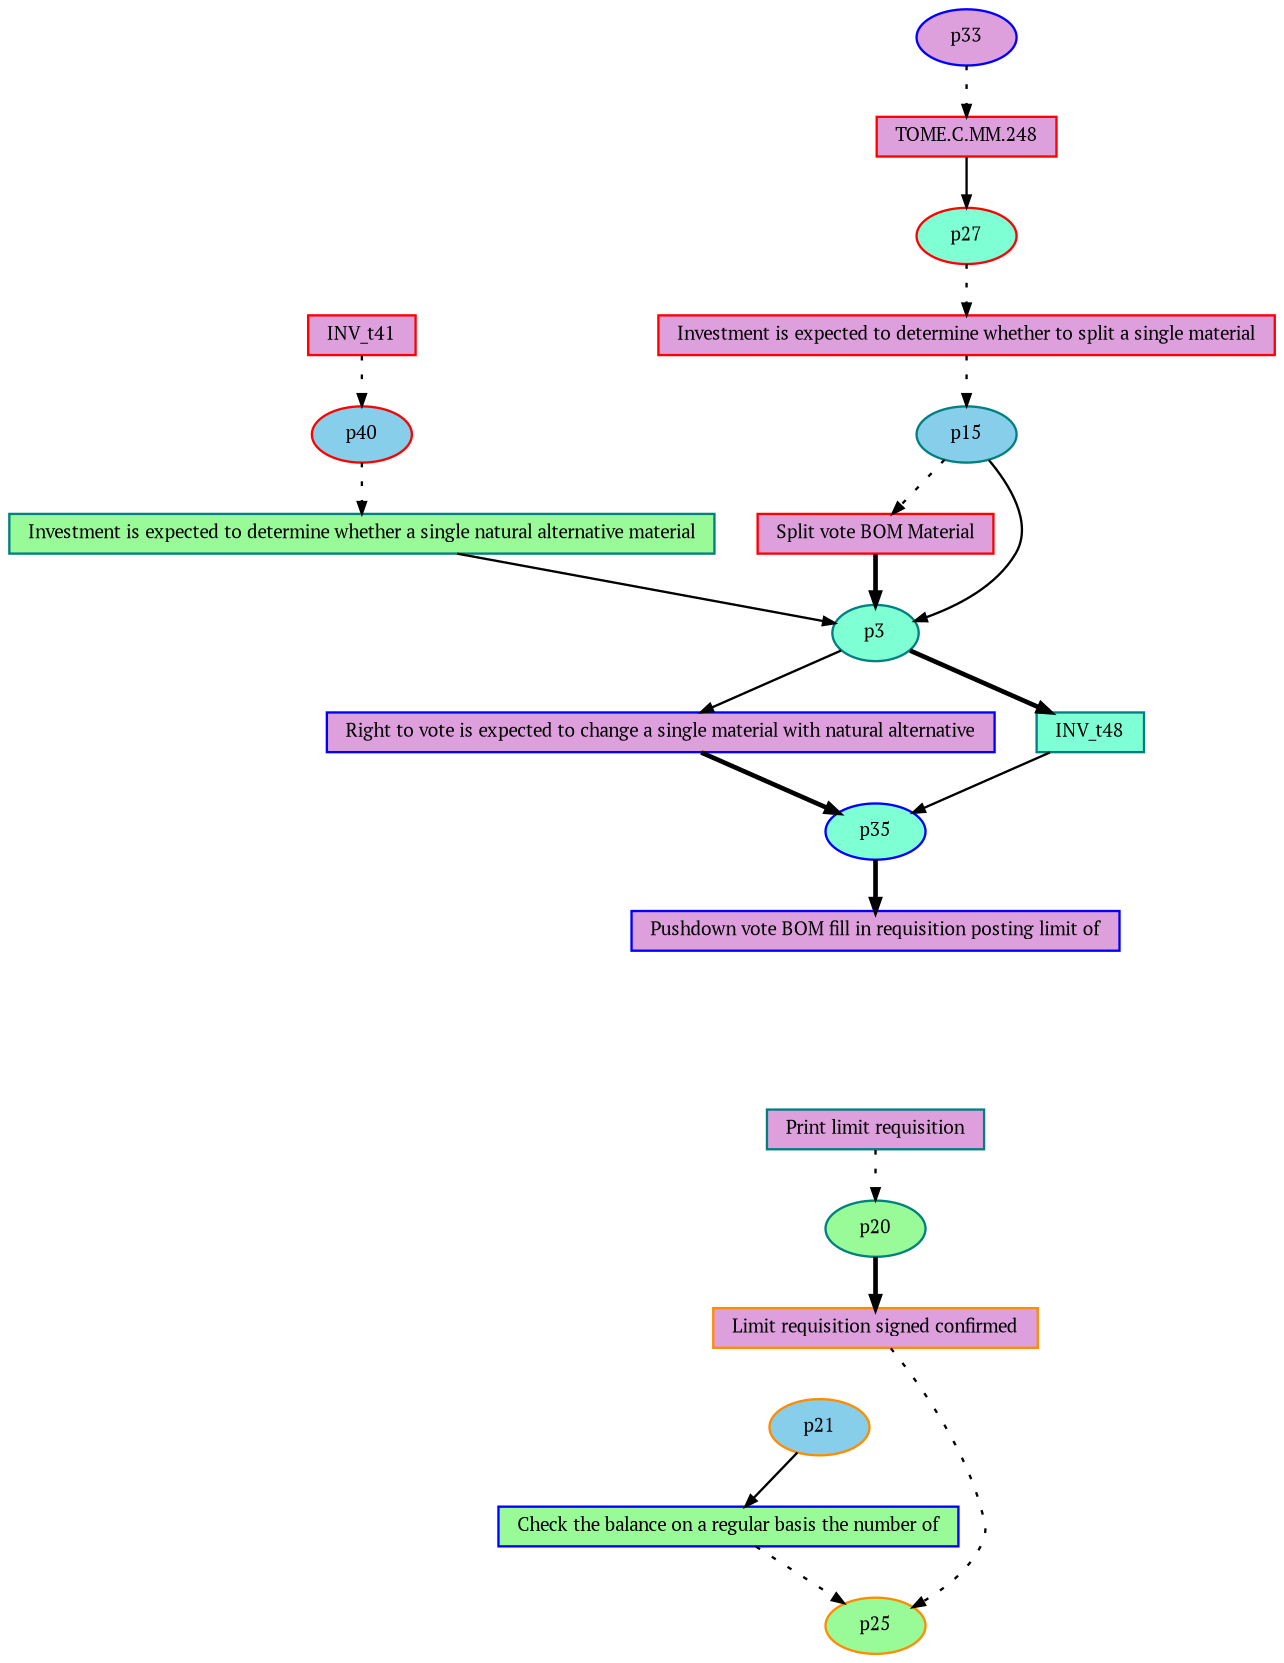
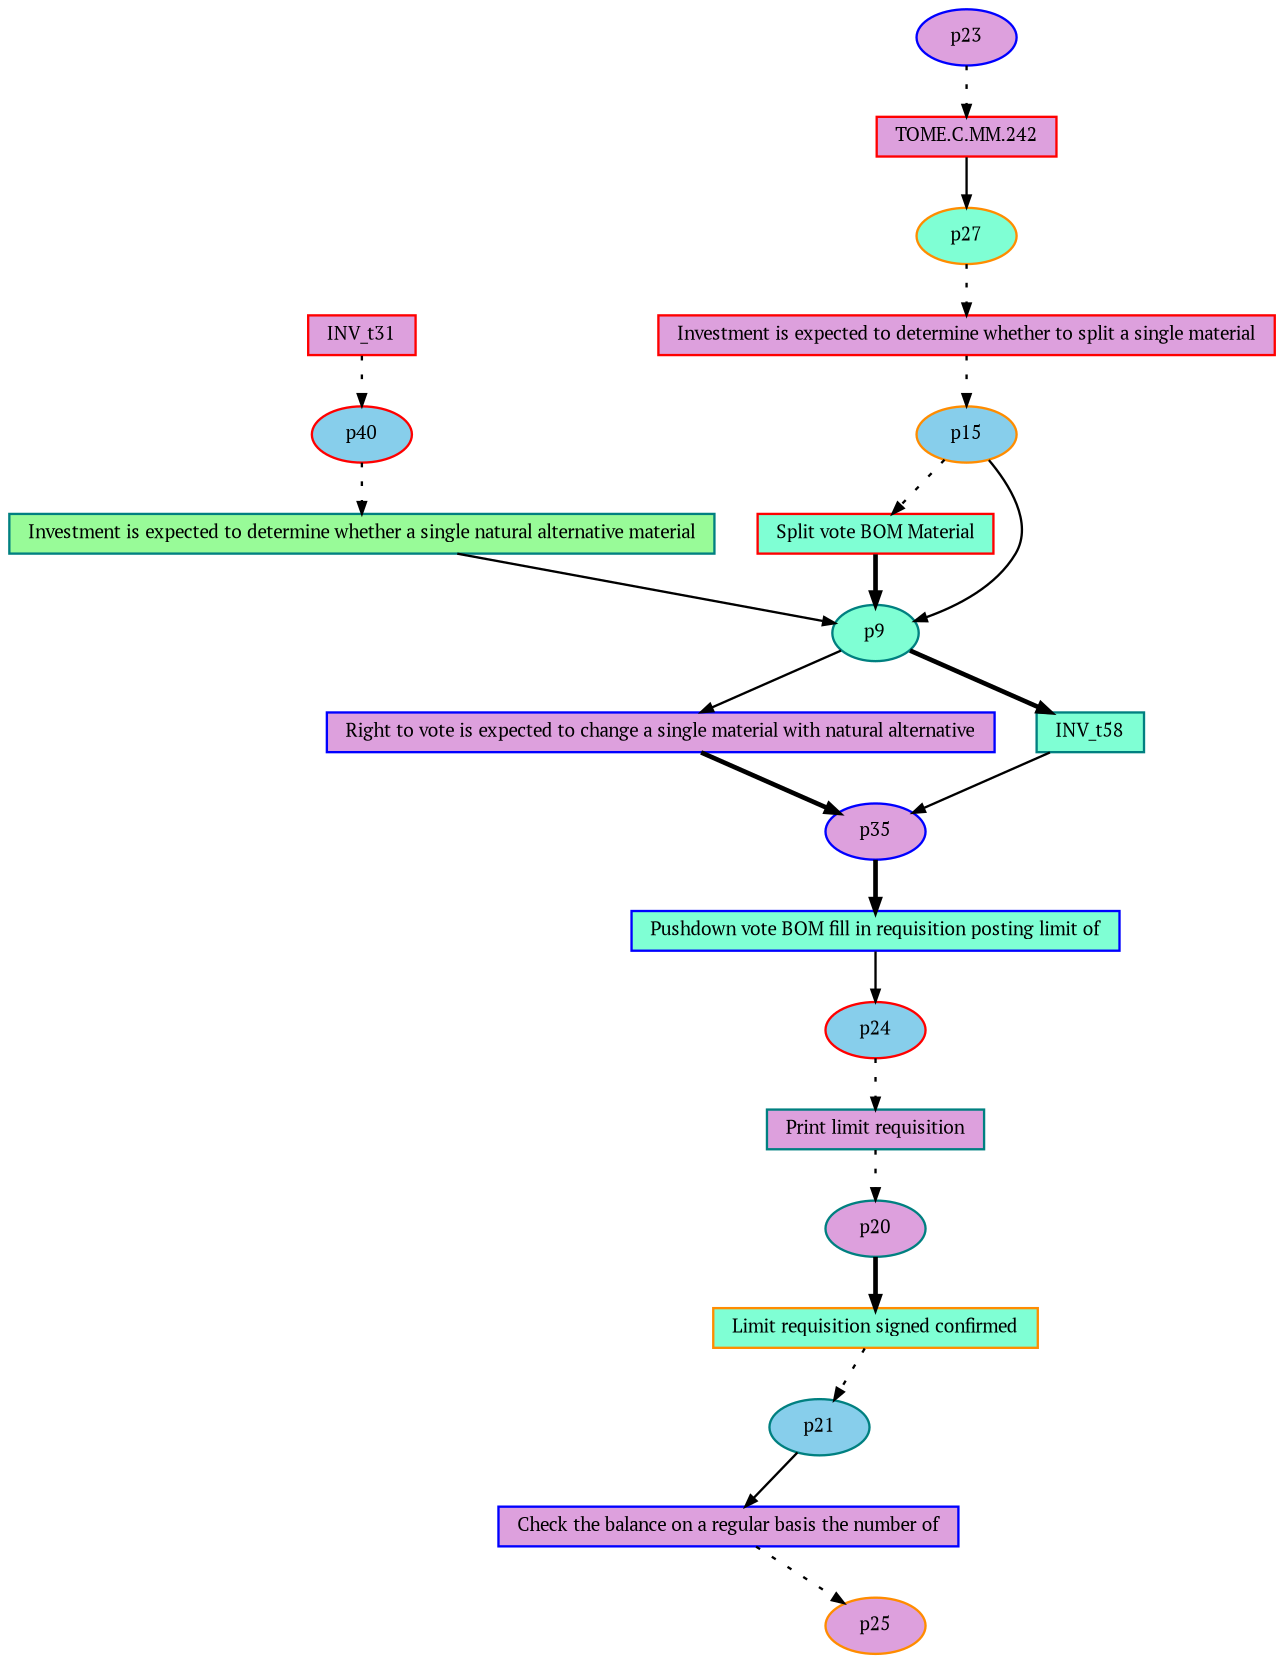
node "p33": label "p33" -> "p23"
node "TOME.C.MM.248": label "TOME.C.MM.248" -> "TOME.C.MM.242"
node "p27": color red -> darkorange
node "INV_t41": label "INV_t41" -> "INV_t31"
node "p15": color teal -> darkorange
node "Split vote BOM Material": fillcolor plum -> aquamarine
node "p3": label "p3" -> "p9"
node "INV_t48": label "INV_t48" -> "INV_t58"
node "p35": fillcolor aquamarine -> plum
node "Pushdown vote BOM fill in requisition posting limit of": fillcolor plum -> aquamarine
node "p24": added
node "p20": fillcolor palegreen -> plum
node "Limit requisition signed confirmed": fillcolor plum -> aquamarine
node "p21": color darkorange -> teal
edge "Limit requisition signed confirmed" -> "p25": now "Limit requisition signed confirmed" -> "p21"
node "Check the balance on a regular basis the number of": fillcolor palegreen -> plum
node "p25": fillcolor palegreen -> plum
